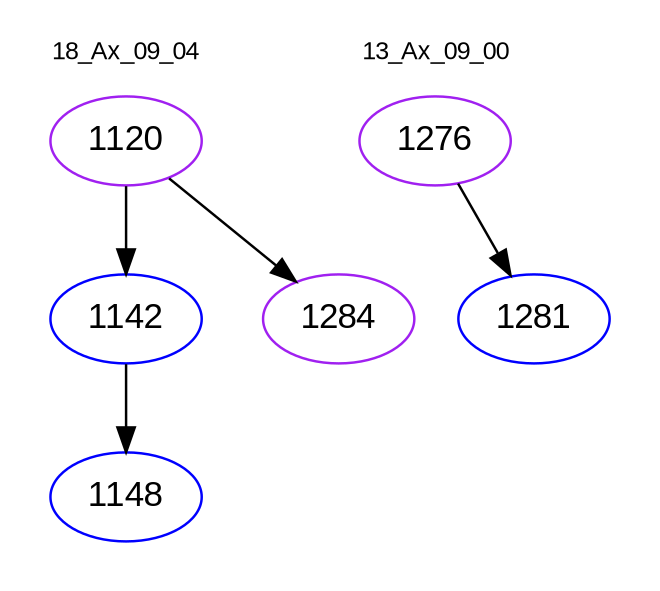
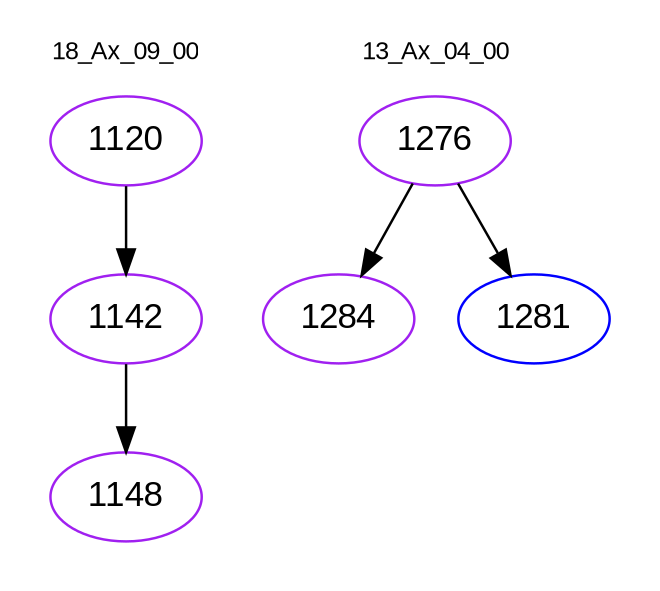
cluster "18_Ax_09_04": label "18_Ax_09_04" -> "18_Ax_09_00"
cluster "13_Ax_09_00": label "13_Ax_09_00" -> "13_Ax_04_00"
edge "1120" -> "1284": now "1276" -> "1284"
node "1142": color blue -> purple
node "1148": color blue -> purple
